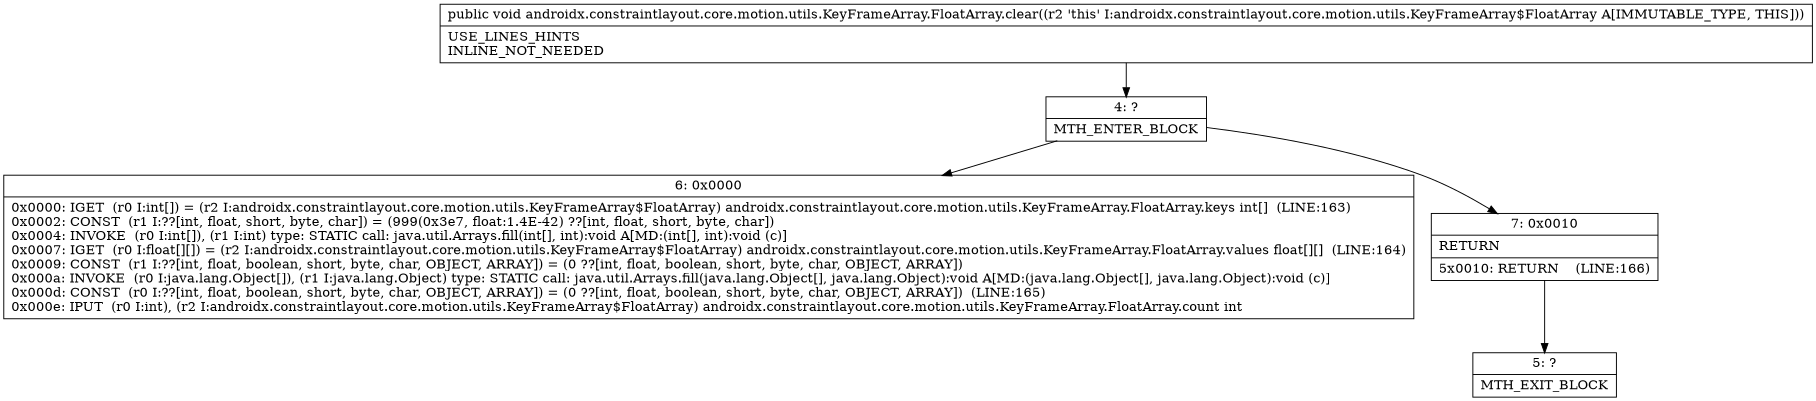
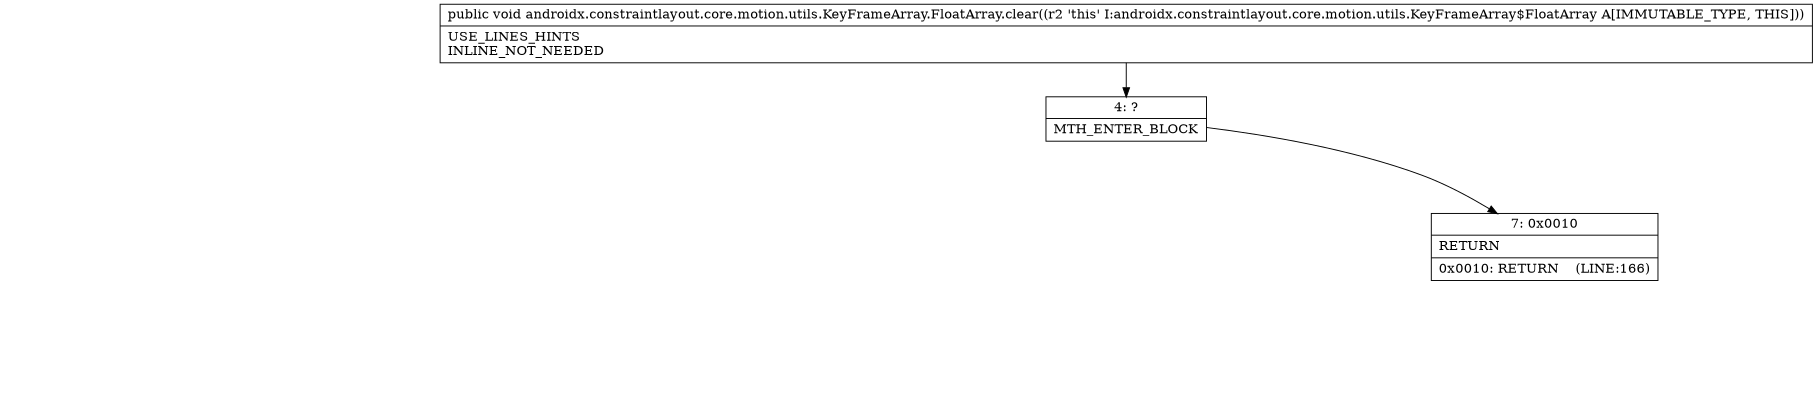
node "6: 0x0000": removed
node "7: 0x0010": text "5x0010: RETURN    (LINE:166)" -> "0x0010: RETURN    (LINE:166)"
node "5: ?": removed
